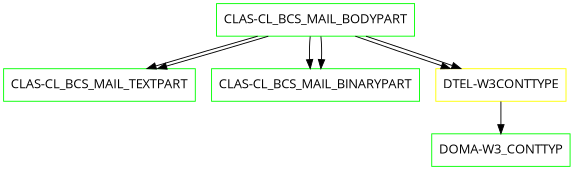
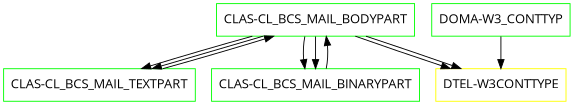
edge "CLAS-CL_BCS_MAIL_TEXTPART" -> "CLAS-CL_BCS_MAIL_BODYPART": added
edge "CLAS-CL_BCS_MAIL_BINARYPART" -> "CLAS-CL_BCS_MAIL_BODYPART": added
edge "DTEL-W3CONTTYPE" -> "DOMA-W3_CONTTYP": reversed
